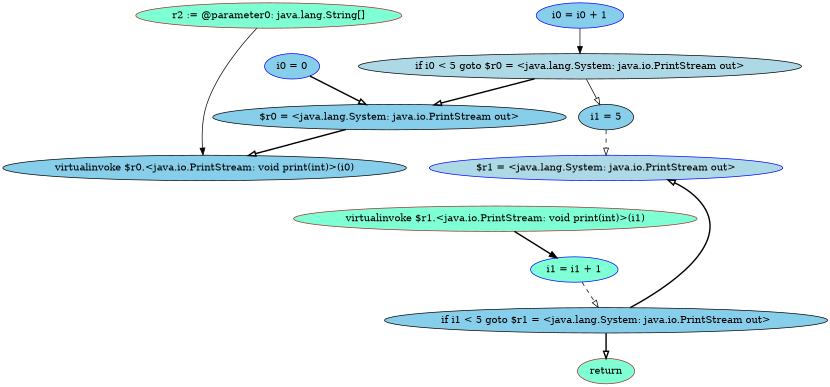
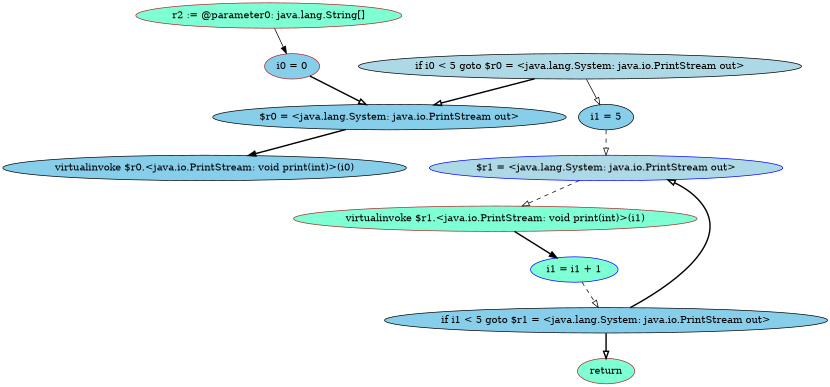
node "i0 = i0 + 1": removed
node "i0 = 0": color blue -> brown
edge "r2 := @parameter0: java.lang.String[]" -> "virtualinvoke $r0.<java.io.PrintStream: void print(int)>(i0)": now "r2 := @parameter0: java.lang.String[]" -> "i0 = 0"
edge "$r0 = <java.lang.System: java.io.PrintStream out>" -> "virtualinvoke $r0.<java.io.PrintStream: void print(int)>(i0)": arrowhead onormal -> normal
edge "$r1 = <java.lang.System: java.io.PrintStream out>" -> "virtualinvoke $r1.<java.io.PrintStream: void print(int)>(i1)": added
